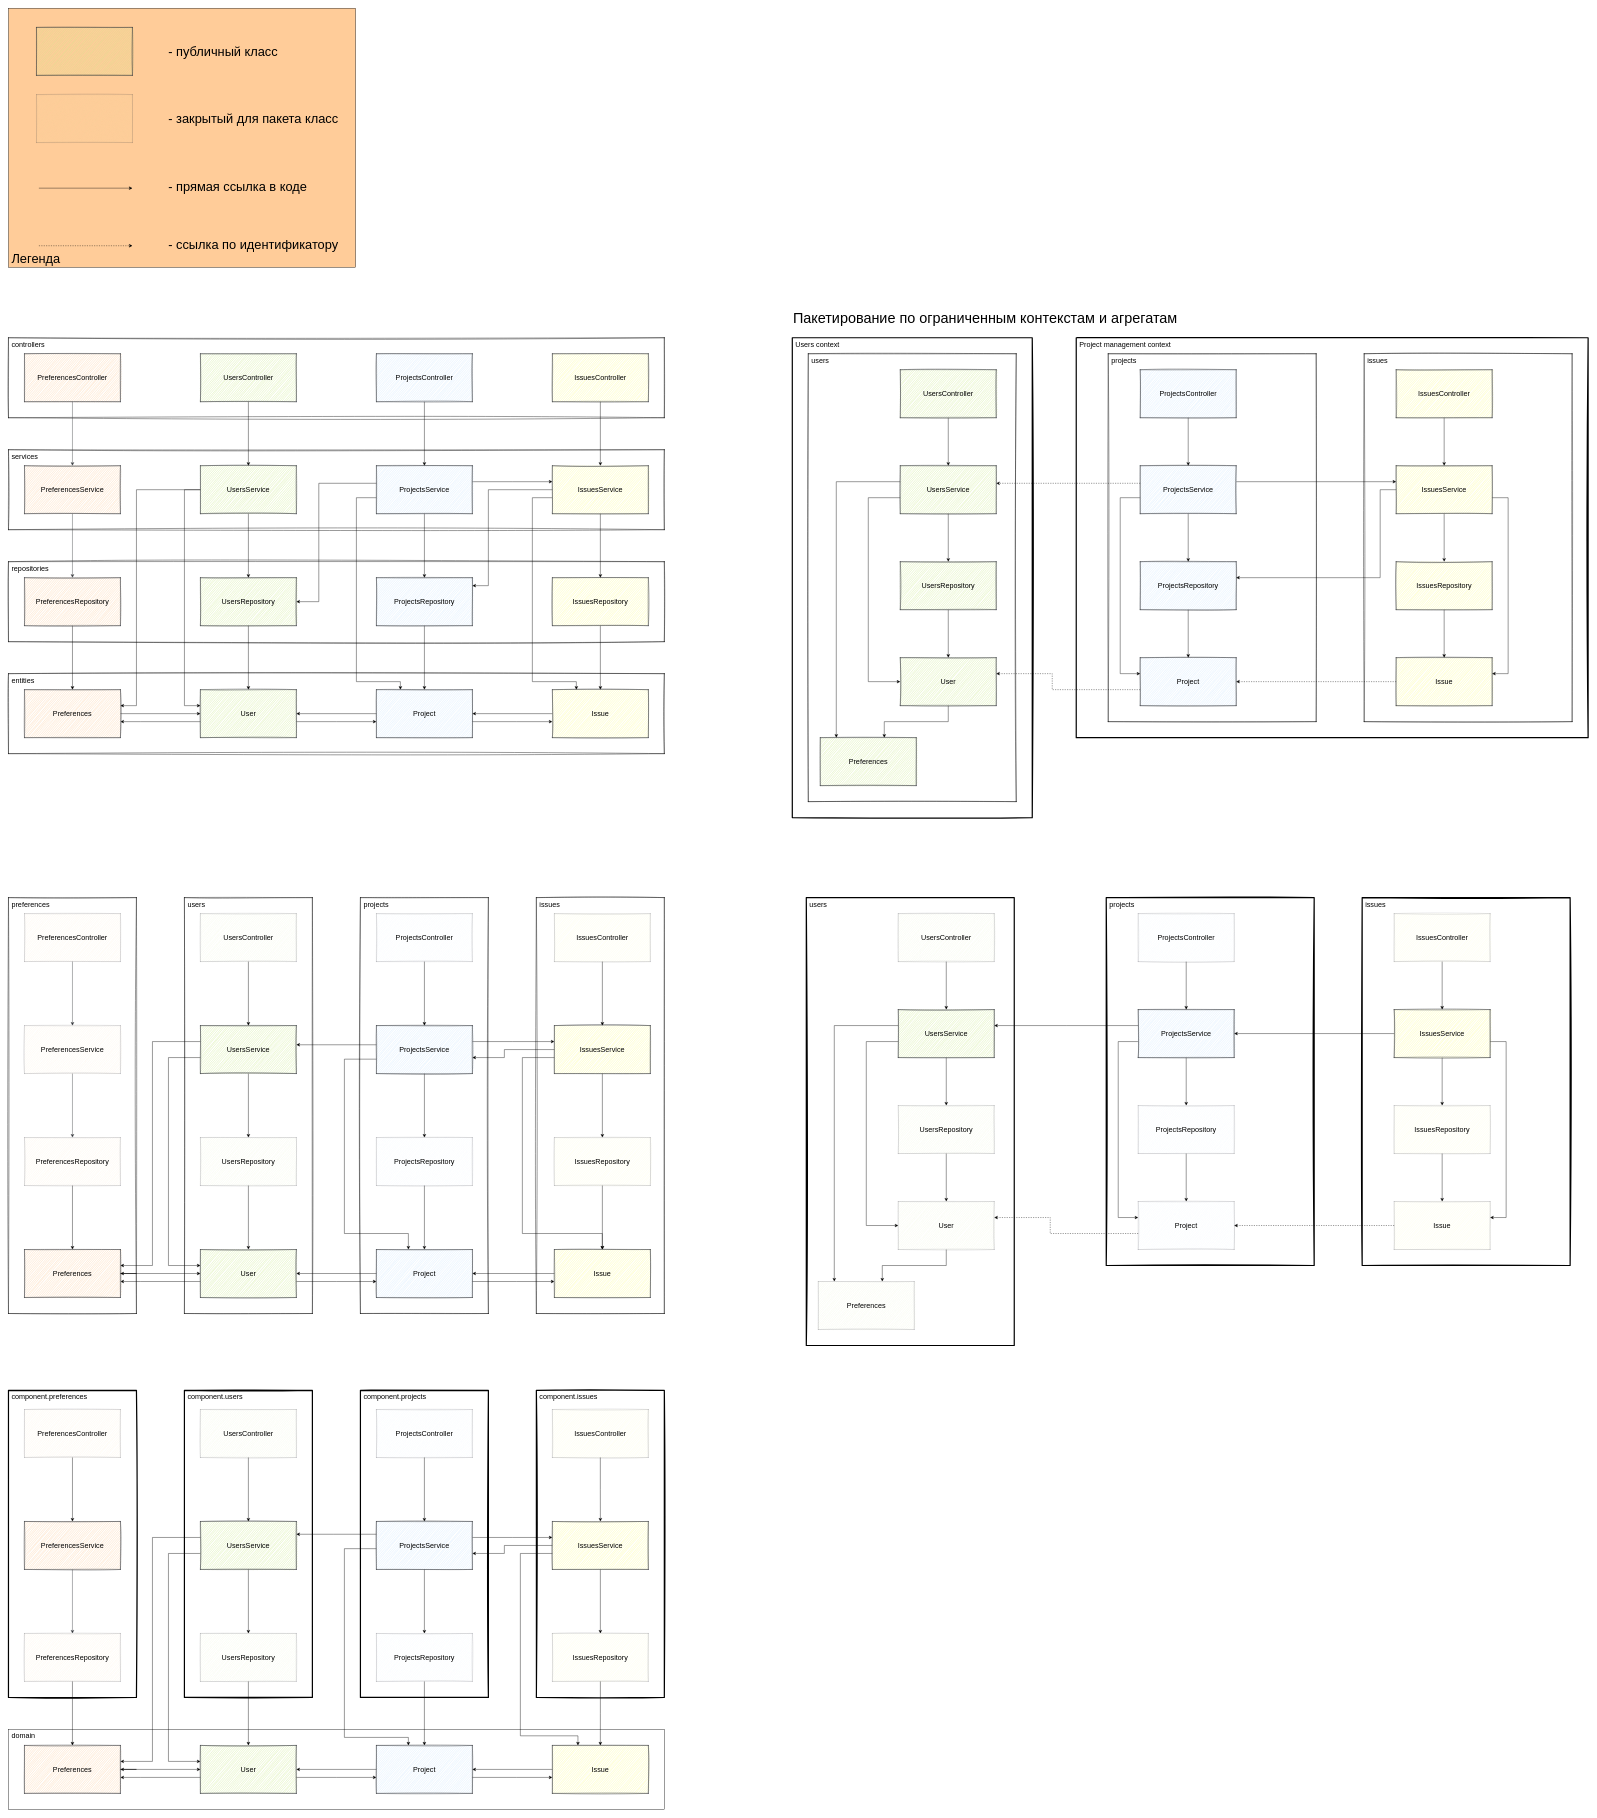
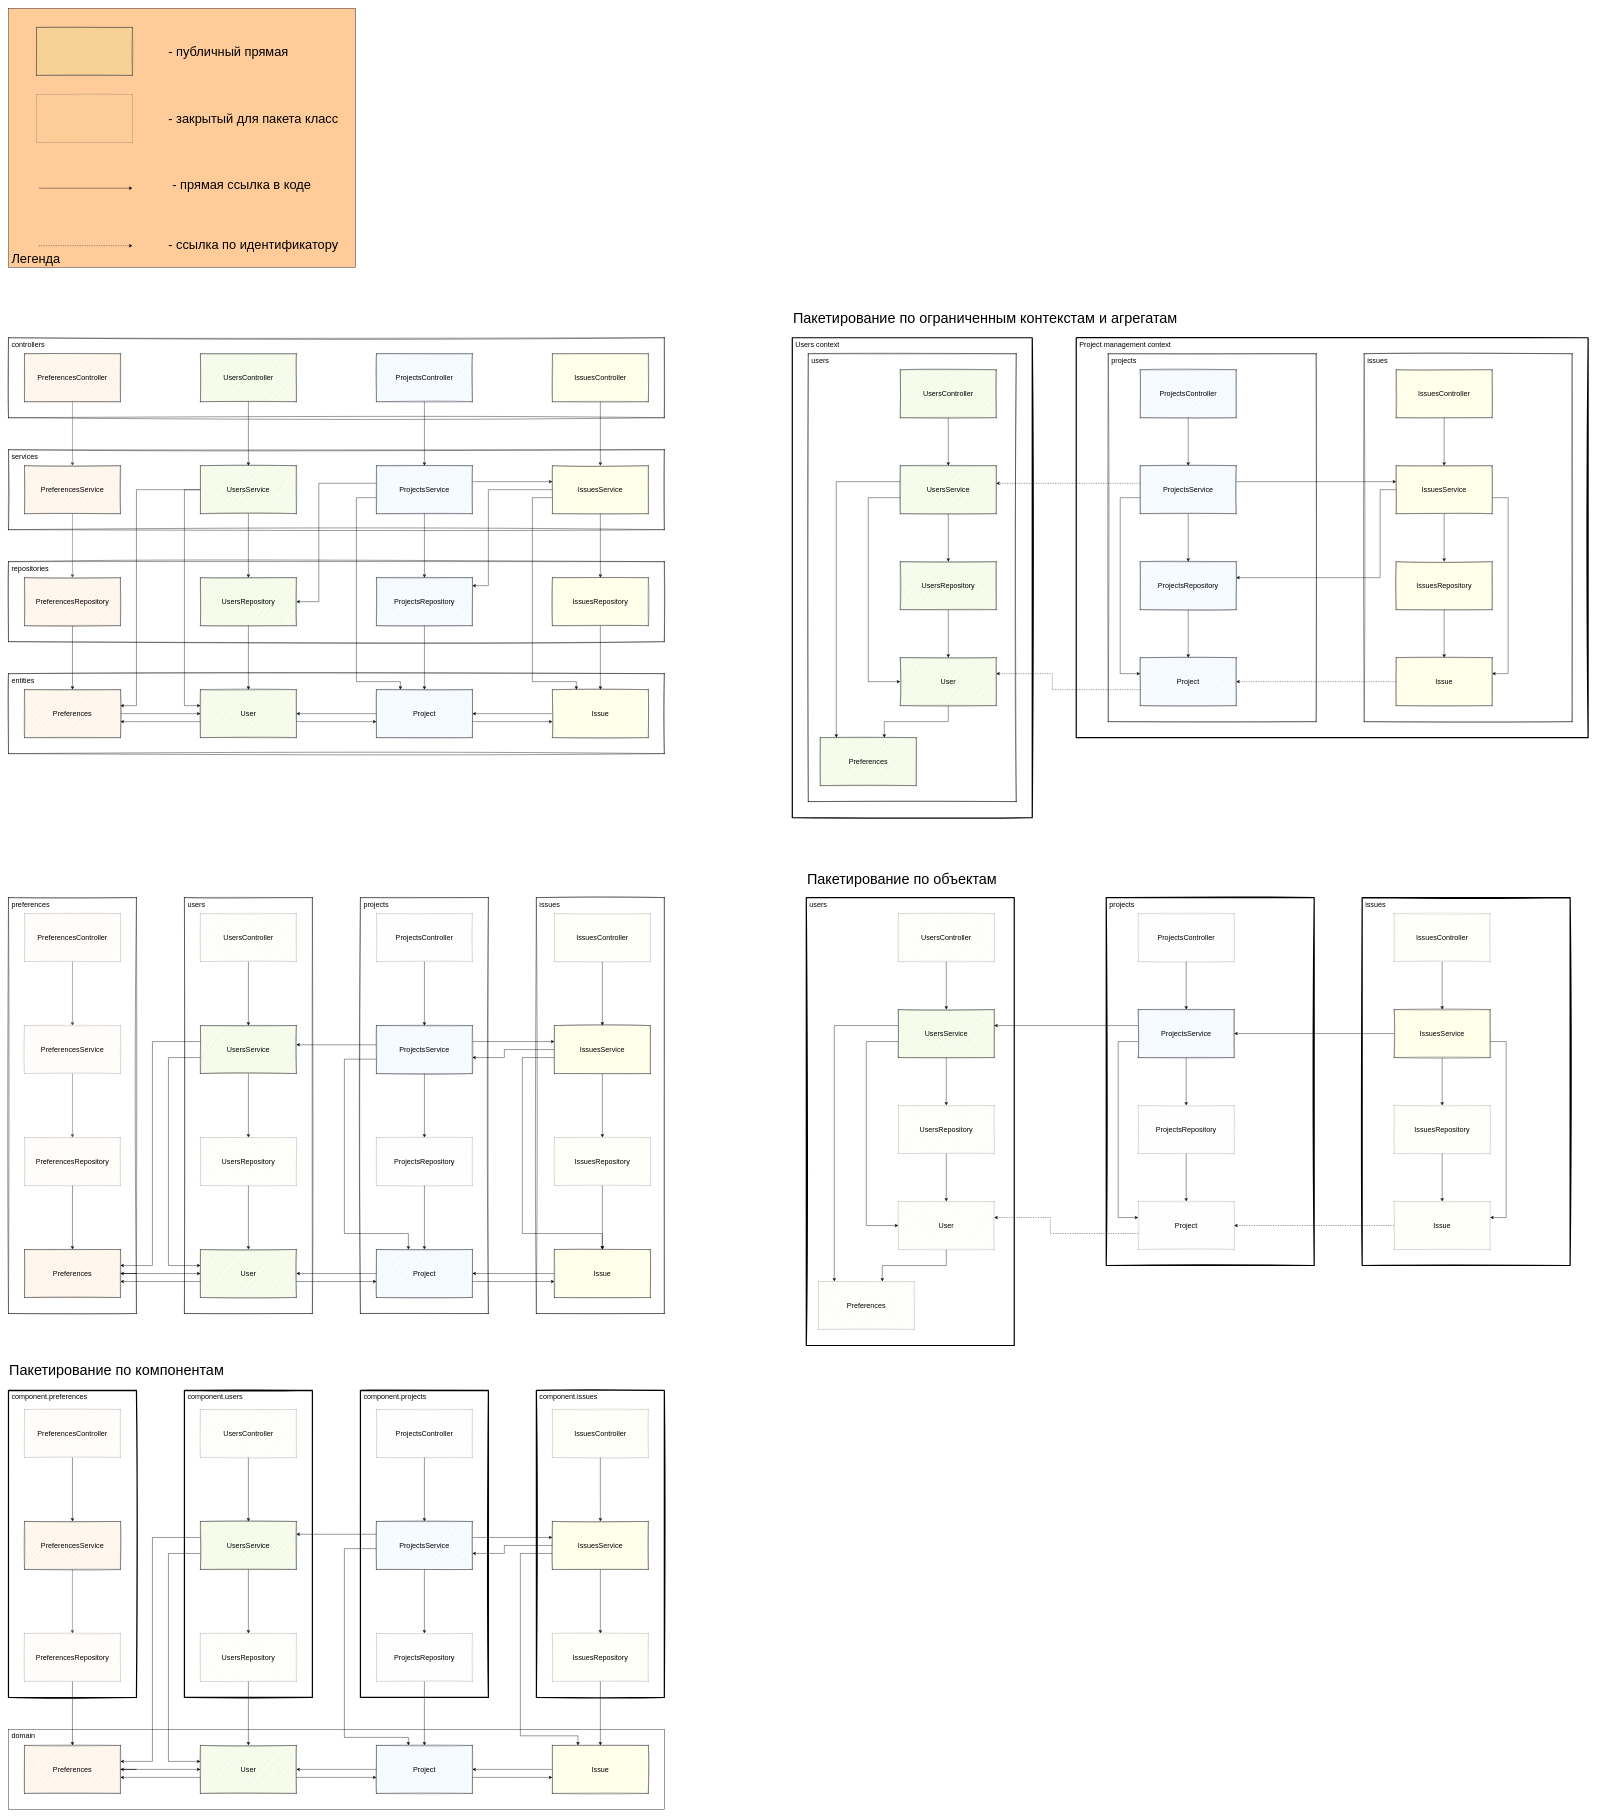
node "- публичный класс": label "- публичный класс" -> "- публичный прямая"
node "- прямая ссылка в коде": moved (254, 187) -> (258, 185)
node "Пакетирование по объектам": added
node "Пакетирование по компонентам": added
